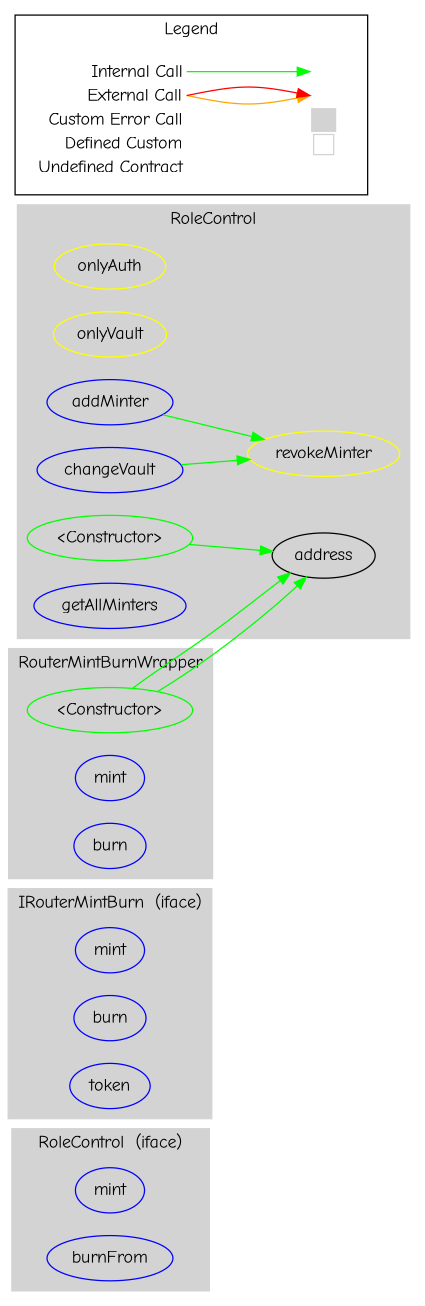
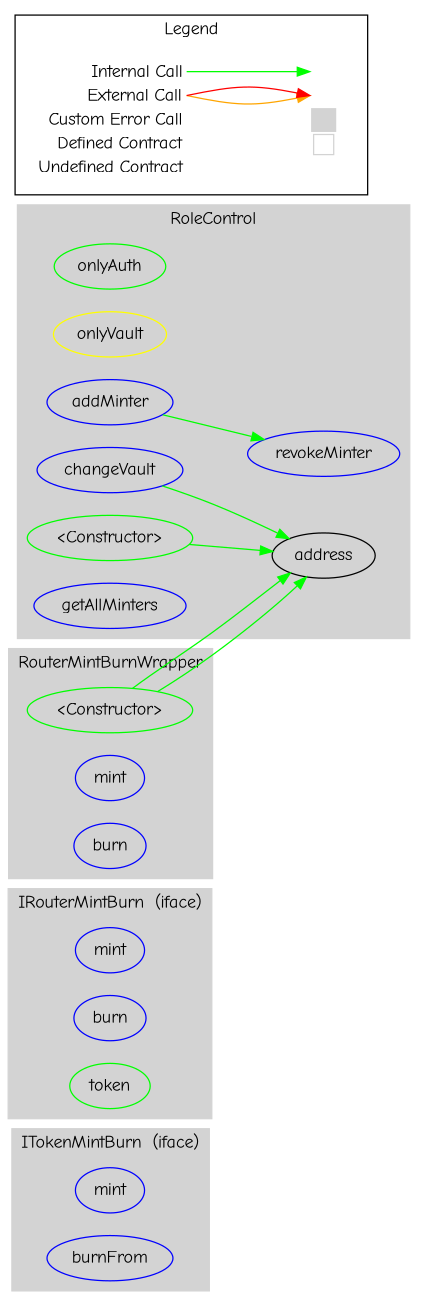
node "Internal Call": text "Defined Custom" -> "Defined Contract"
node "onlyAuth": color yellow -> green
node "revokeMinter": color yellow -> blue
edge "changeVault" -> "revokeMinter": now "changeVault" -> "address"
node "token": color blue -> green
cluster "RoleControl  (iface)": label "RoleControl  (iface)" -> "ITokenMintBurn  (iface)"
